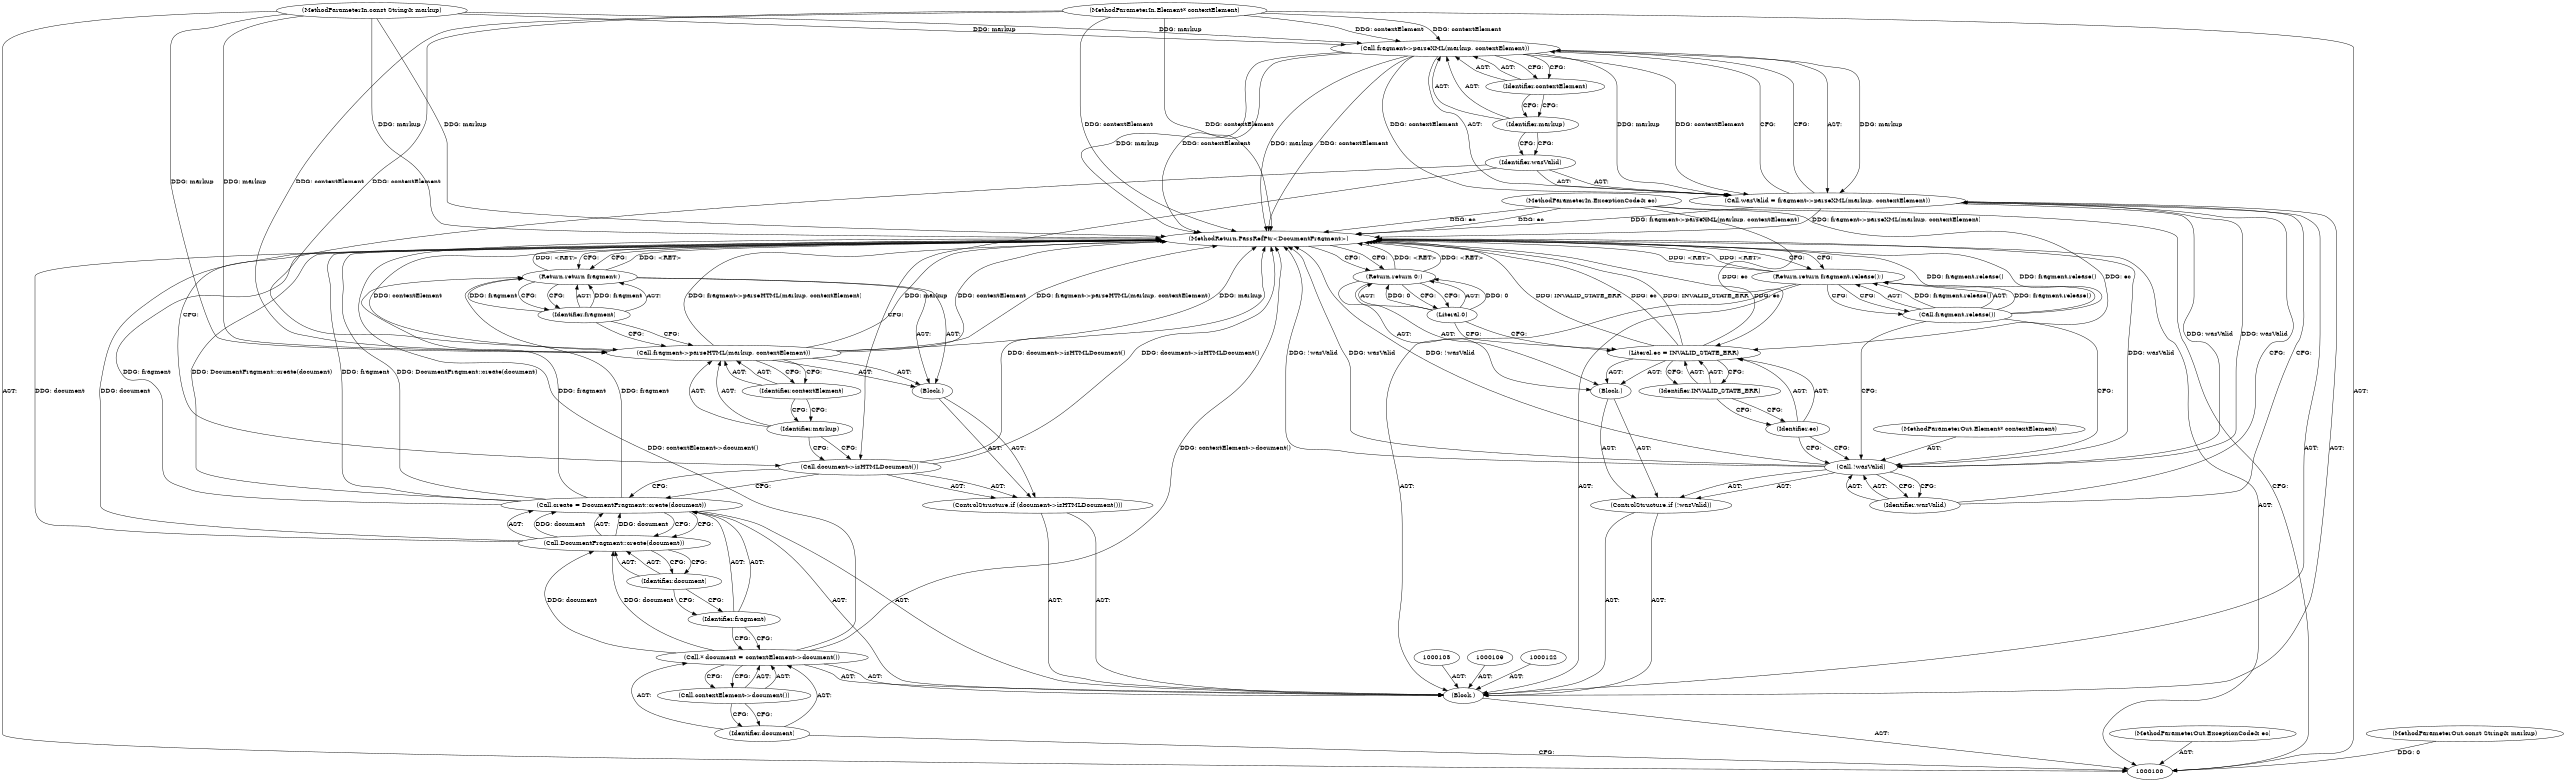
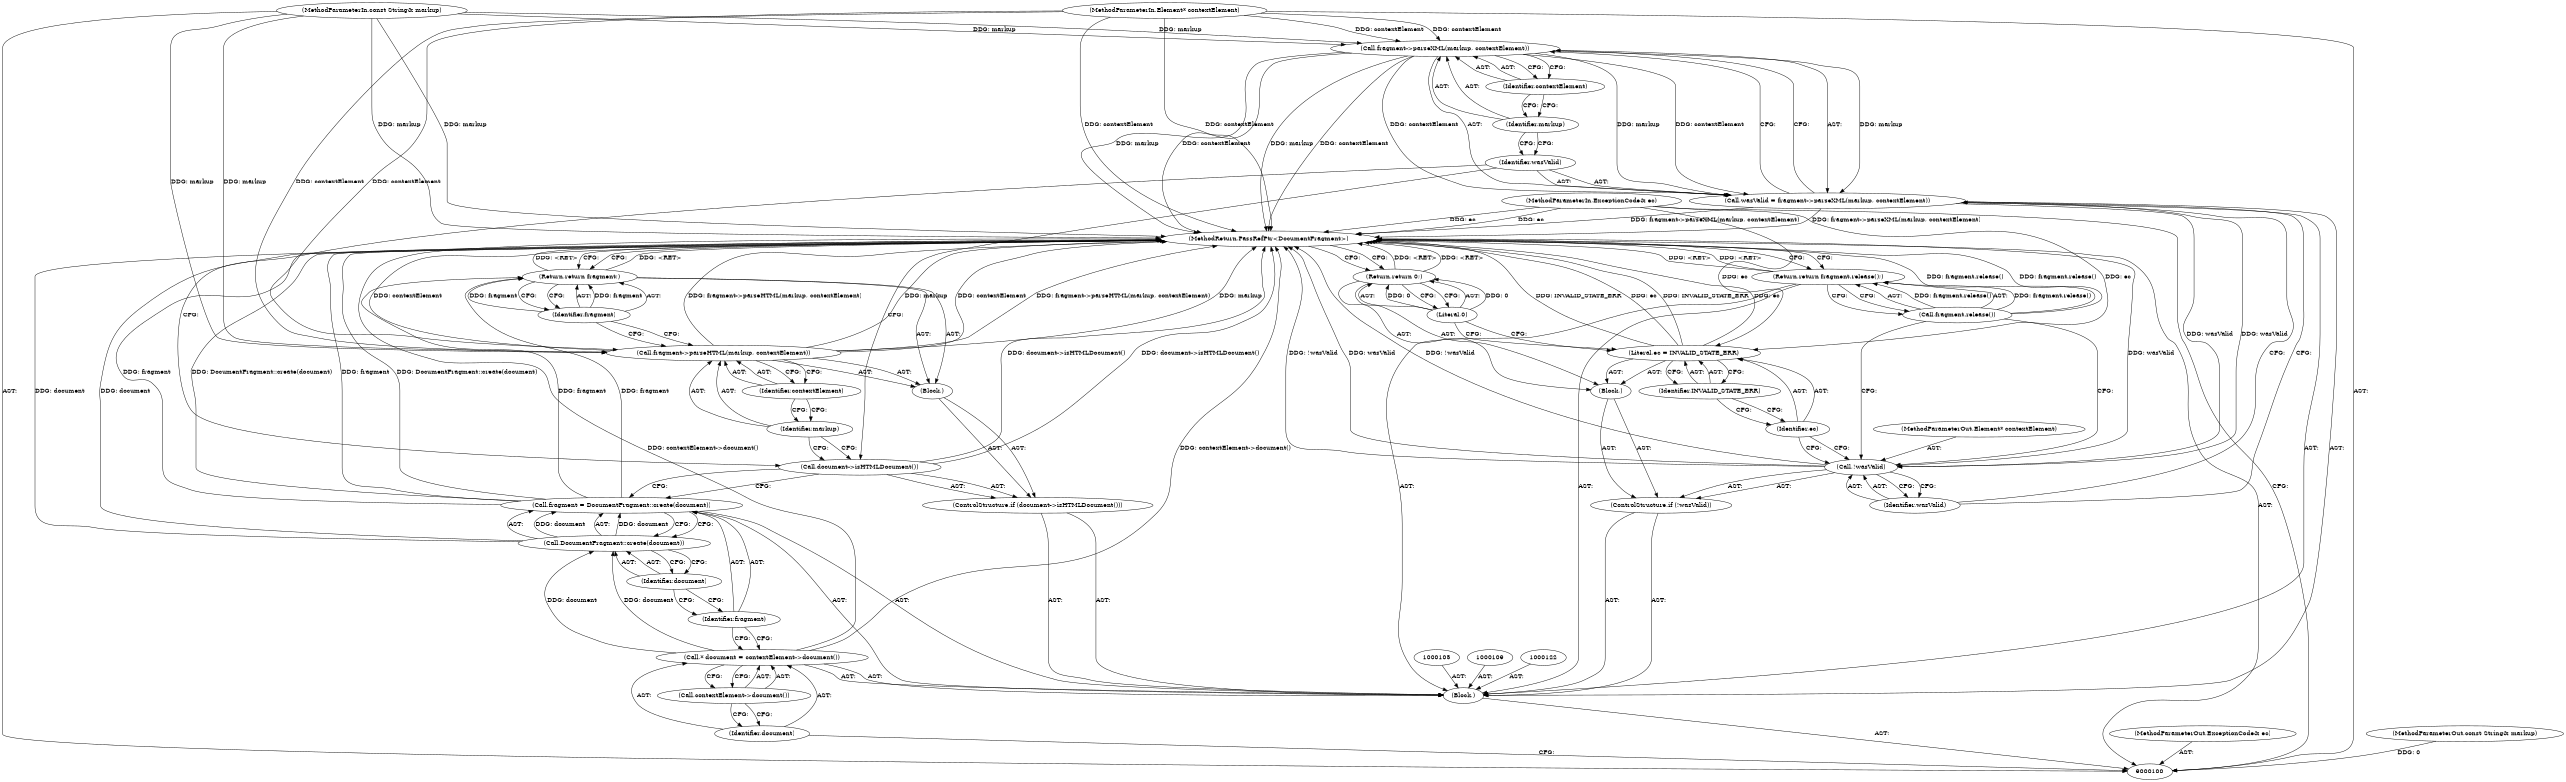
node "(Call,create = DocumentFragment::create(document))": label "(Call,create = DocumentFragment::create(document))" -> "(Call,fragment = DocumentFragment::create(document))"
node "1000100": label "1000100" -> "9000100"
